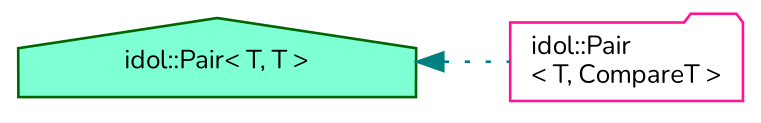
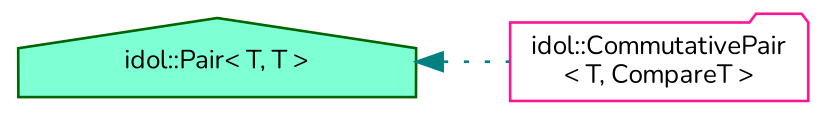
node "idol::Pair < T, CompareT >": label "idol::Pair < T, CompareT >" -> "idol::CommutativePair < T, CompareT >"
